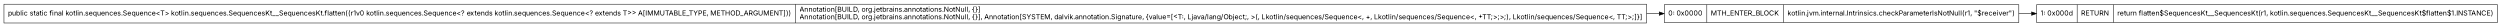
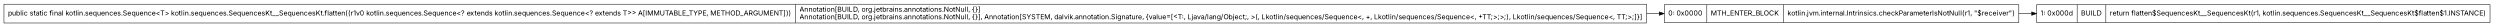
node "1: 0x000d": text "RETURN" -> "BUILD"
